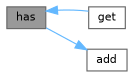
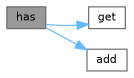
edge "get" -> "has": reversed
